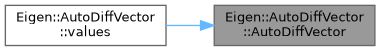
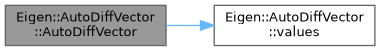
edge "Eigen::AutoDiffVector ::values" -> "Eigen::AutoDiffVector ::AutoDiffVector": reversed
